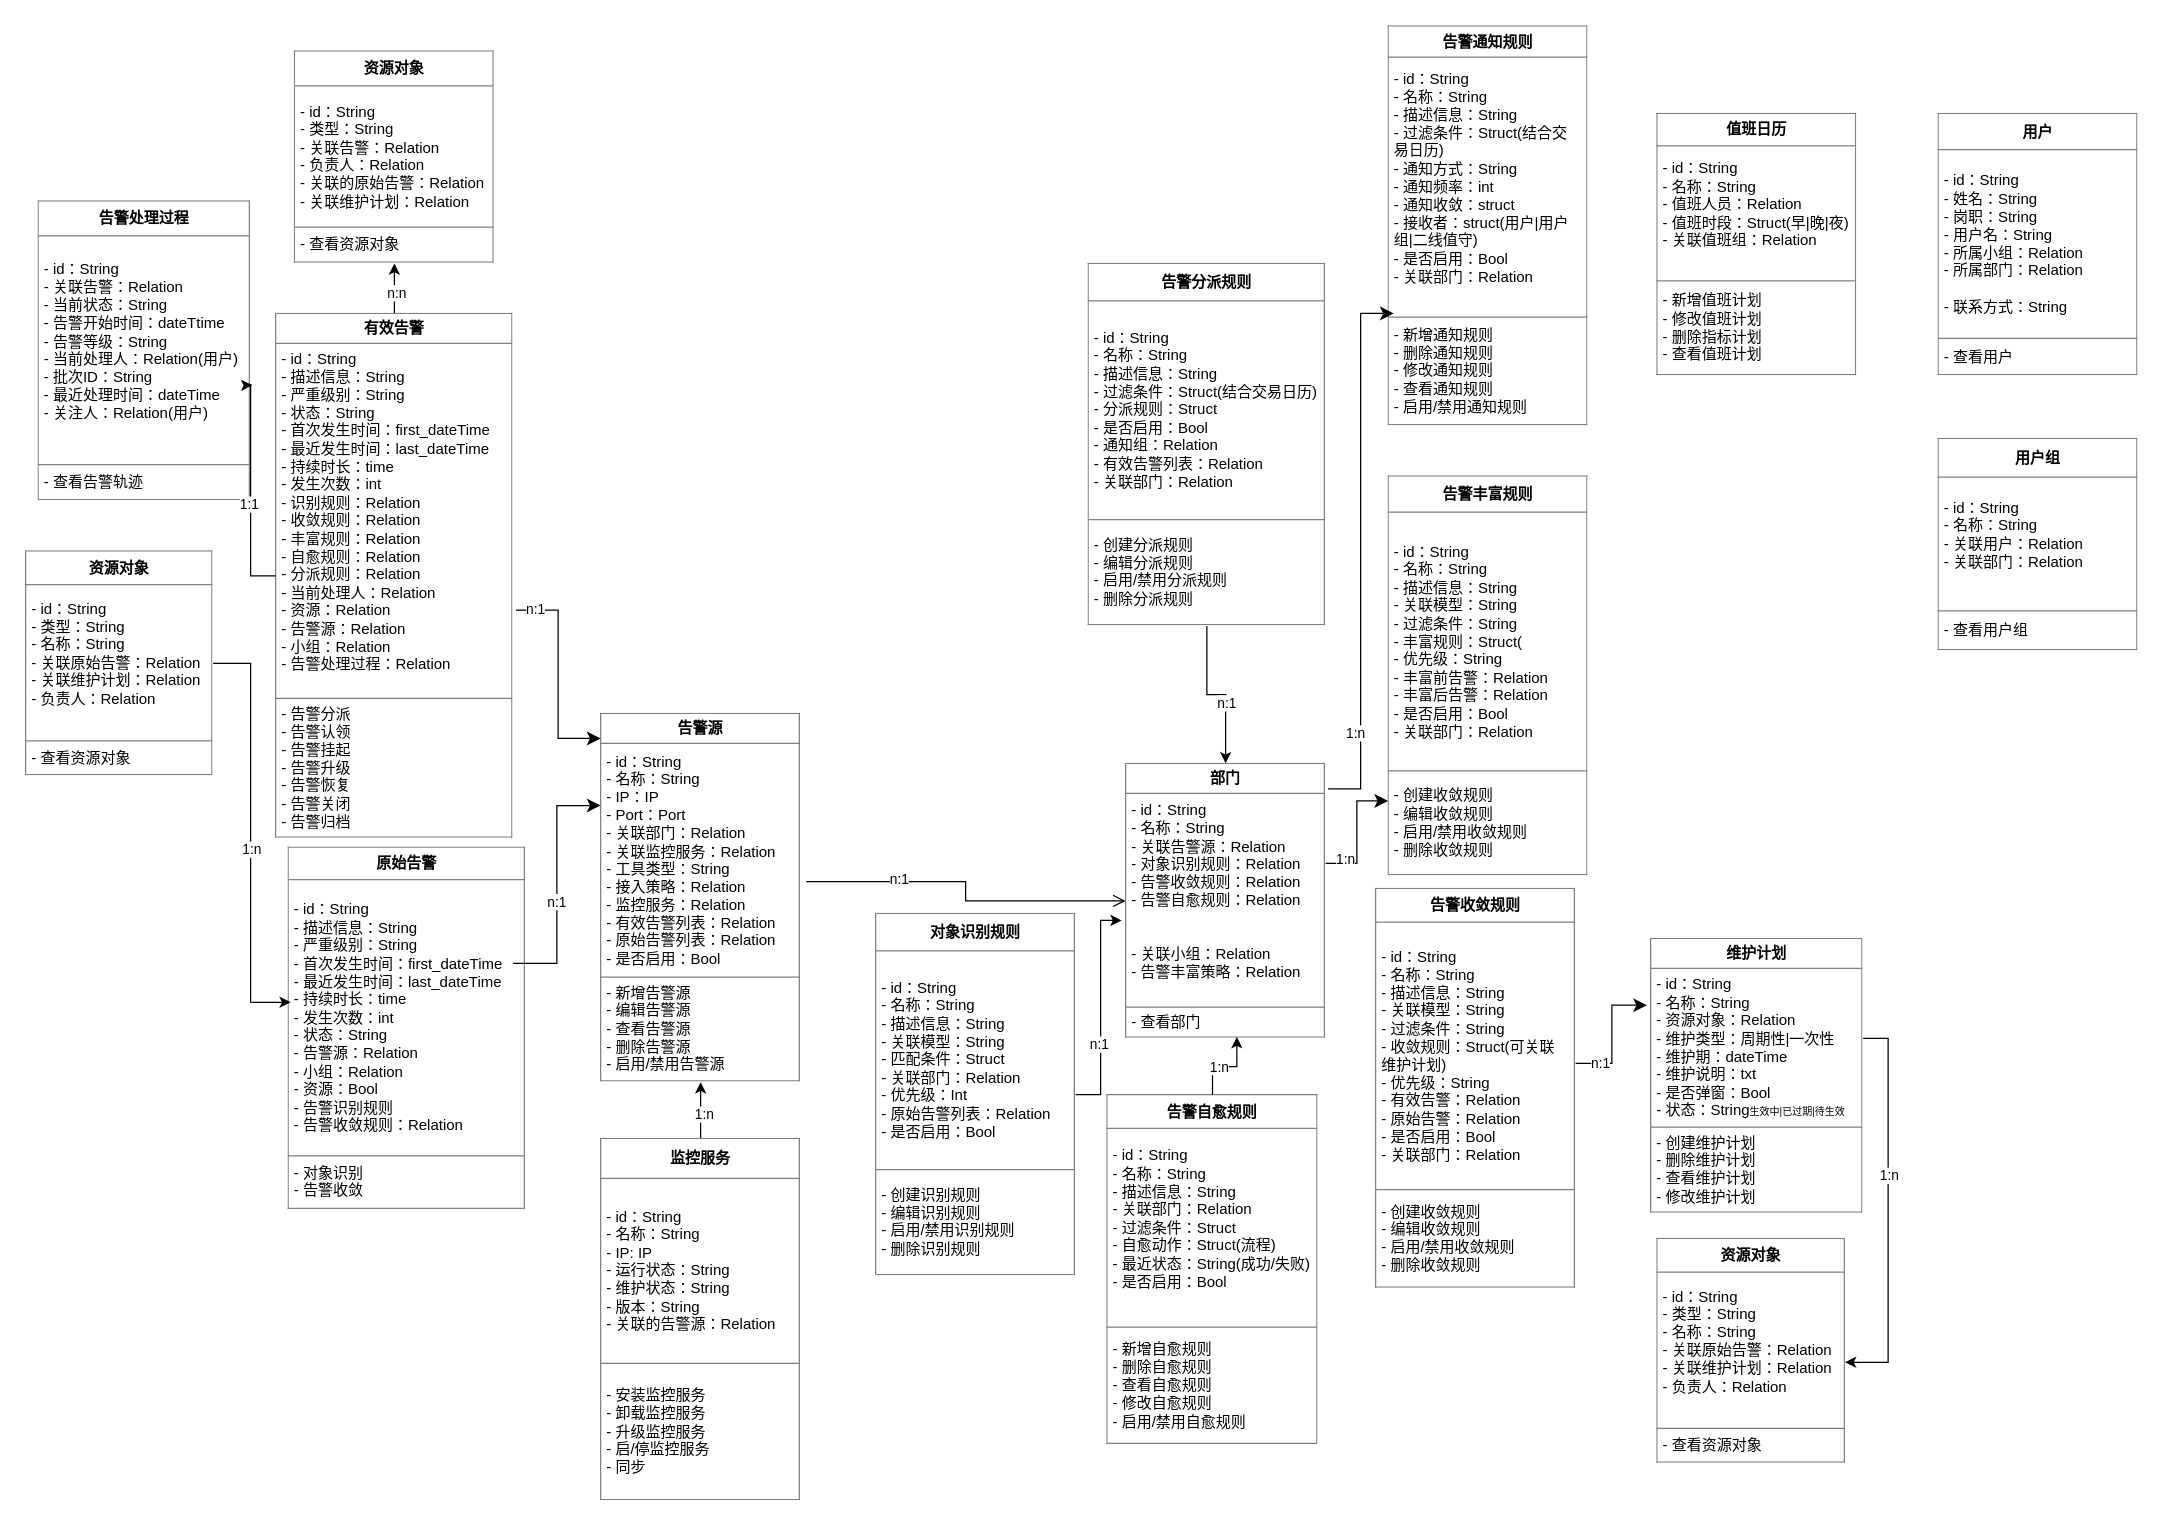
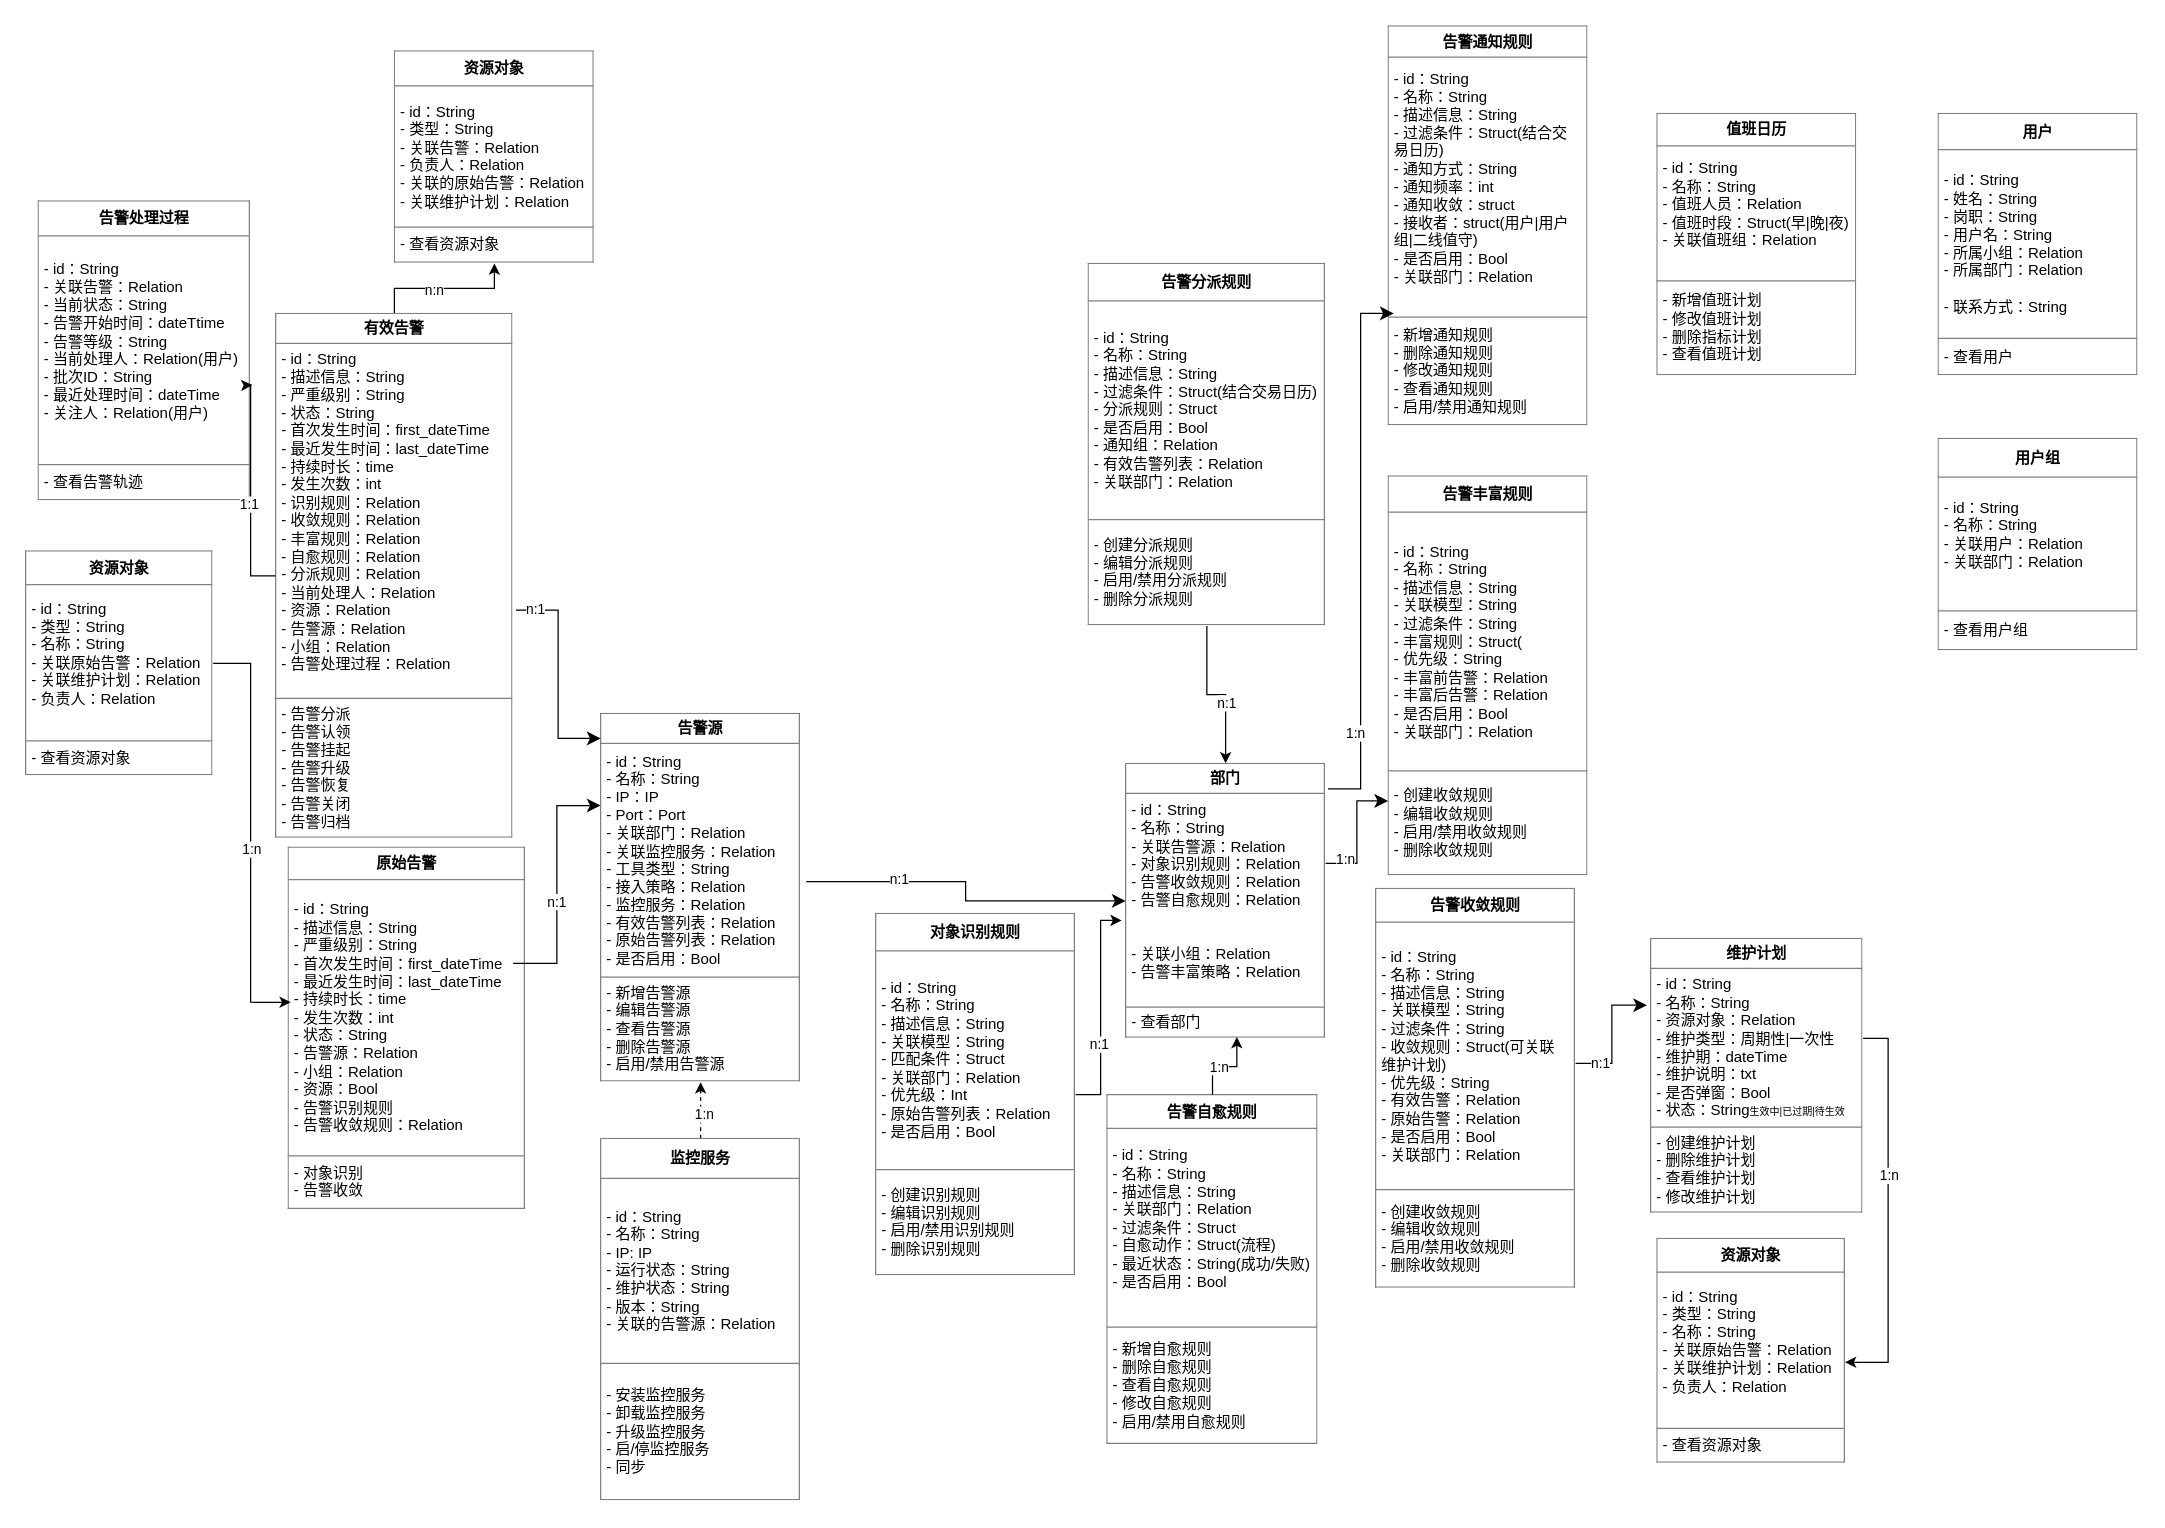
node "资源对象 - id：String - 类型：String - 关联告警：Relation - 负责人：Relation - 关联的原始告警：Relation - 关联维护计划：Relation - 查看资源对象": moved (394, 157) -> (494, 157)
edge "告警源 - id：String - 名称：String - IP：IP - Port：Port - 关联部门：Relation - 关联监控服务：Relation - 工具类型：String - 接入策略：Relation - 监控服务：Relation - 有效告警列表：Relation - 原始告警列表：Relation - 是否启用：Bool - 新增告警源 - 编辑告警源 - 查看告警源 - 删除告警源 - 启用/禁用告警源" -> "部门 - id：String - 名称：String - 关联告警源：Relation - 对象识别规则：Relation - 告警收敛规则：Relation - 告警自愈规则：Relation - 关联小组：Relation - 告警丰富策略：Relation - 查看部门": arrowhead open -> classic
edge "监控服务 - id：String - 名称：String - IP: IP - 运行状态：String - 维护状态：String - 版本：String - 关联的告警源：Relation - 安装监控服务 - 卸载监控服务 - 升级监控服务 - 启/停监控服务 - 同步" -> "告警源 - id：String - 名称：String - IP：IP - Port：Port - 关联部门：Relation - 关联监控服务：Relation - 工具类型：String - 接入策略：Relation - 监控服务：Relation - 有效告警列表：Relation - 原始告警列表：Relation - 是否启用：Bool - 新增告警源 - 编辑告警源 - 查看告警源 - 删除告警源 - 启用/禁用告警源": style solid -> dashed
